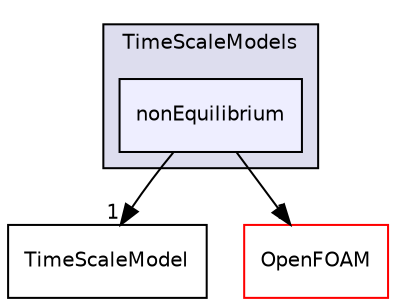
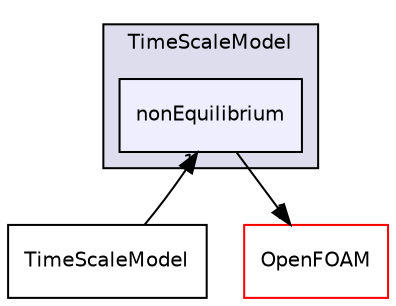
cluster "TimeScaleModels": label "TimeScaleModels" -> "TimeScaleModel"
edge "nonEquilibrium" -> "TimeScaleModel": reversed
